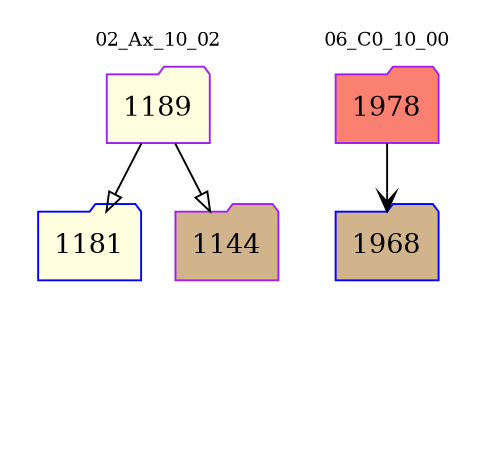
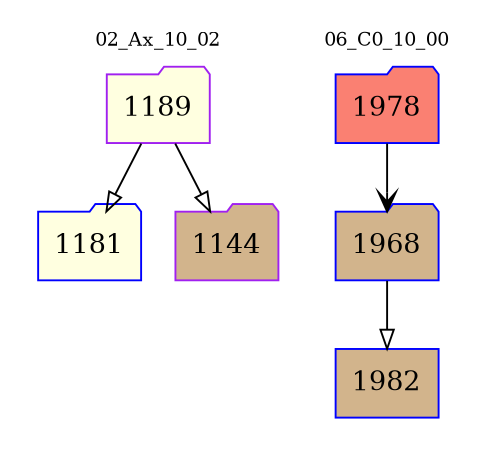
node "1978": color purple -> blue
node "1982": added
